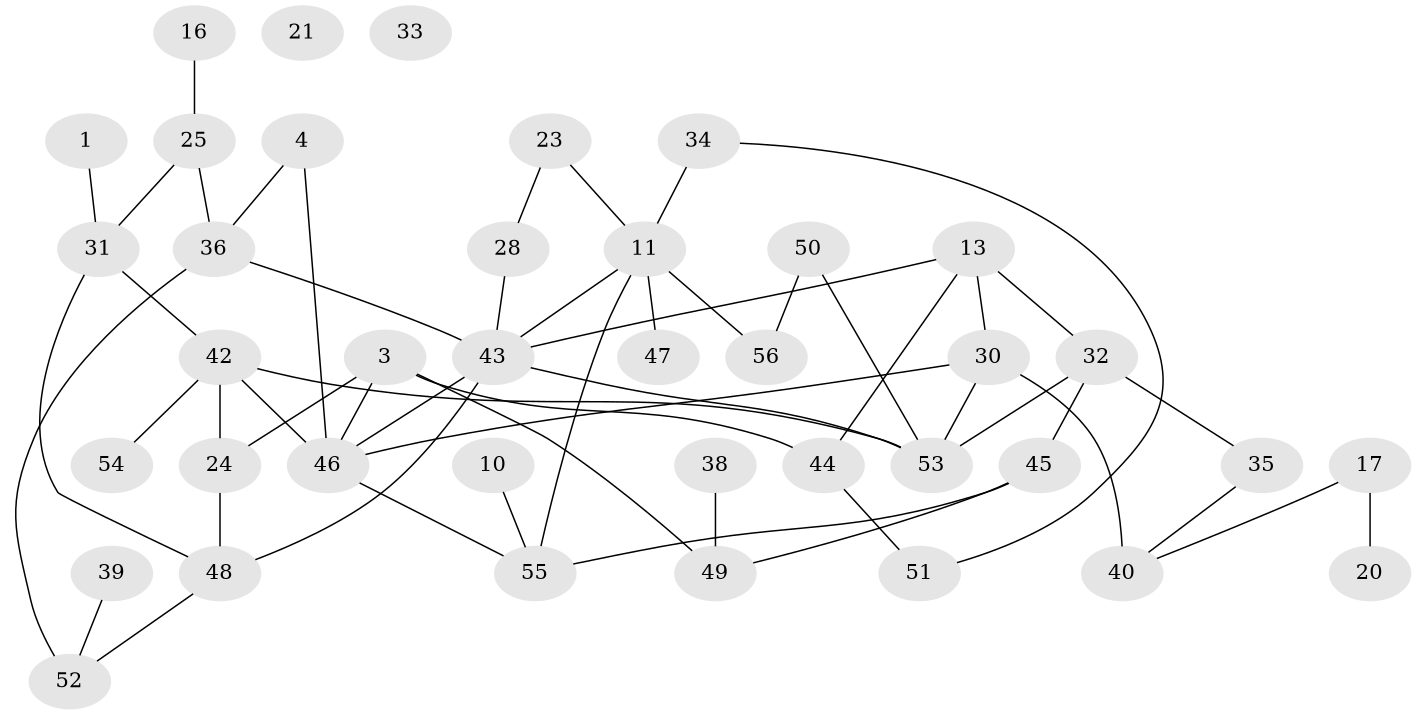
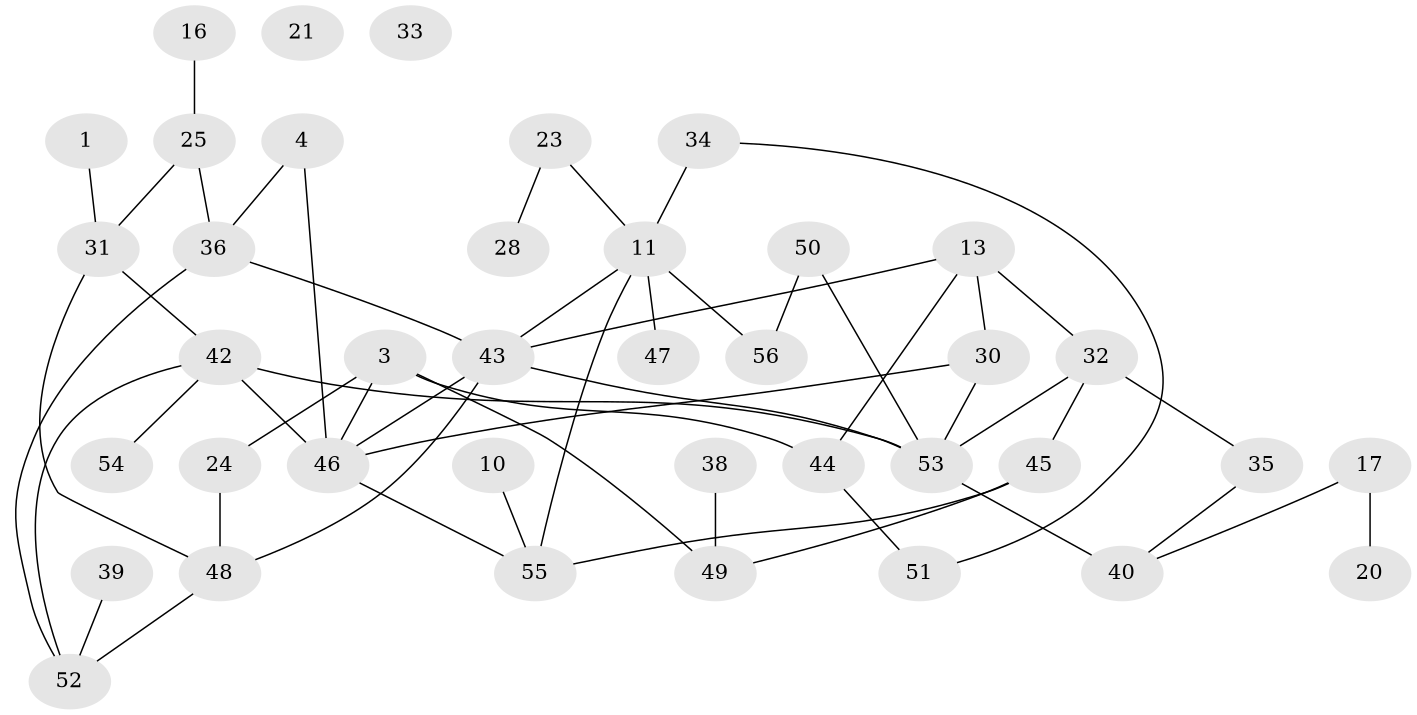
edge "28" -- "43": removed
edge "42" -- "24": now "42" -- "52"
edge "30" -- "40": now "53" -- "40"
